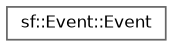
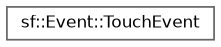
node "sf::Event::Event": label "sf::Event::Event" -> "sf::Event::TouchEvent"
